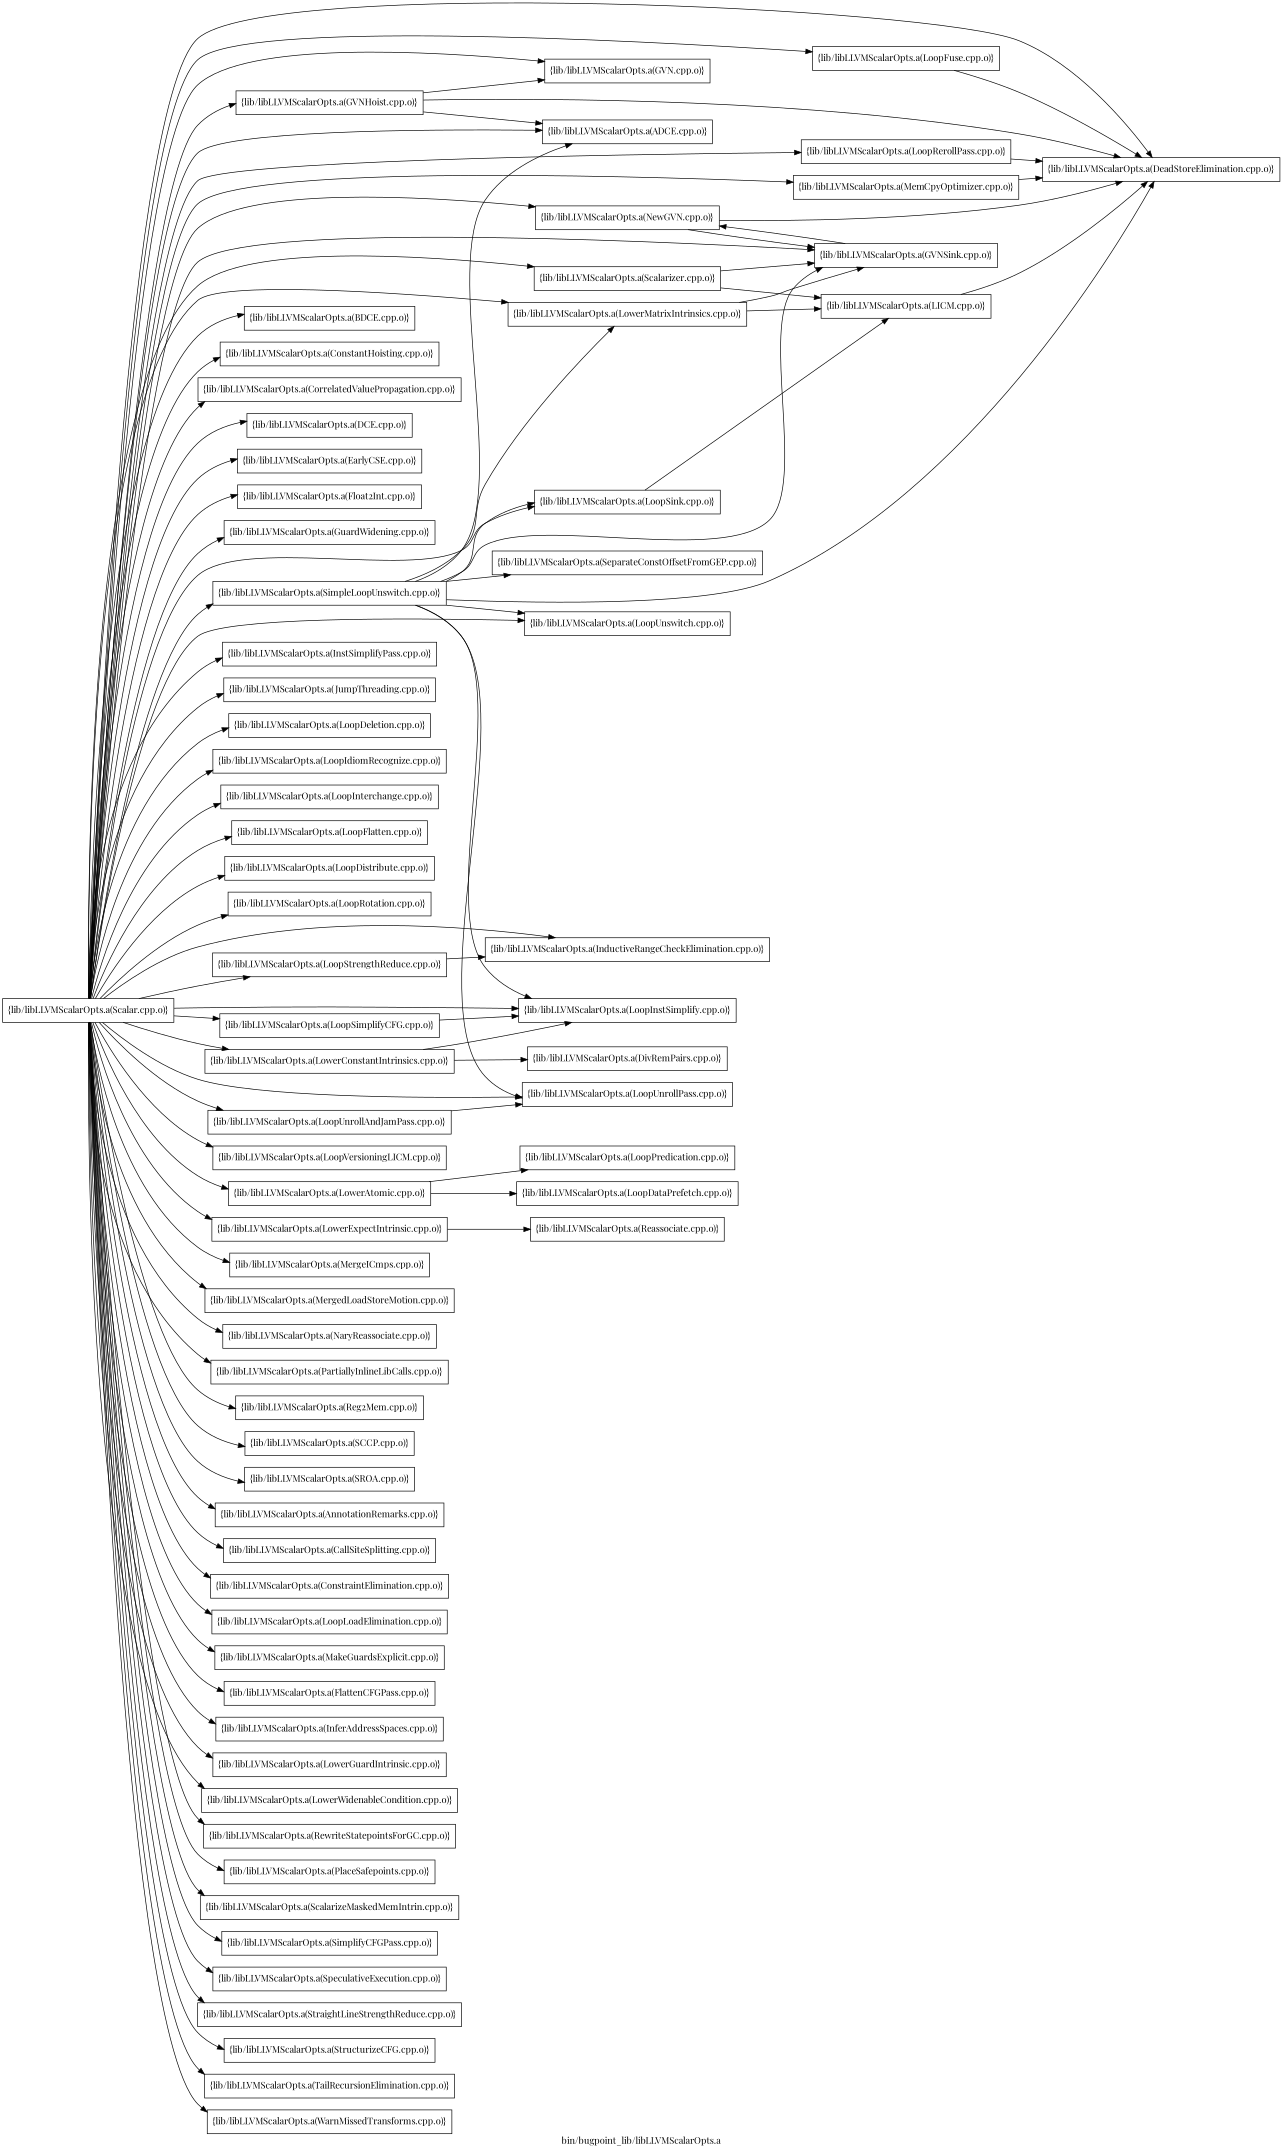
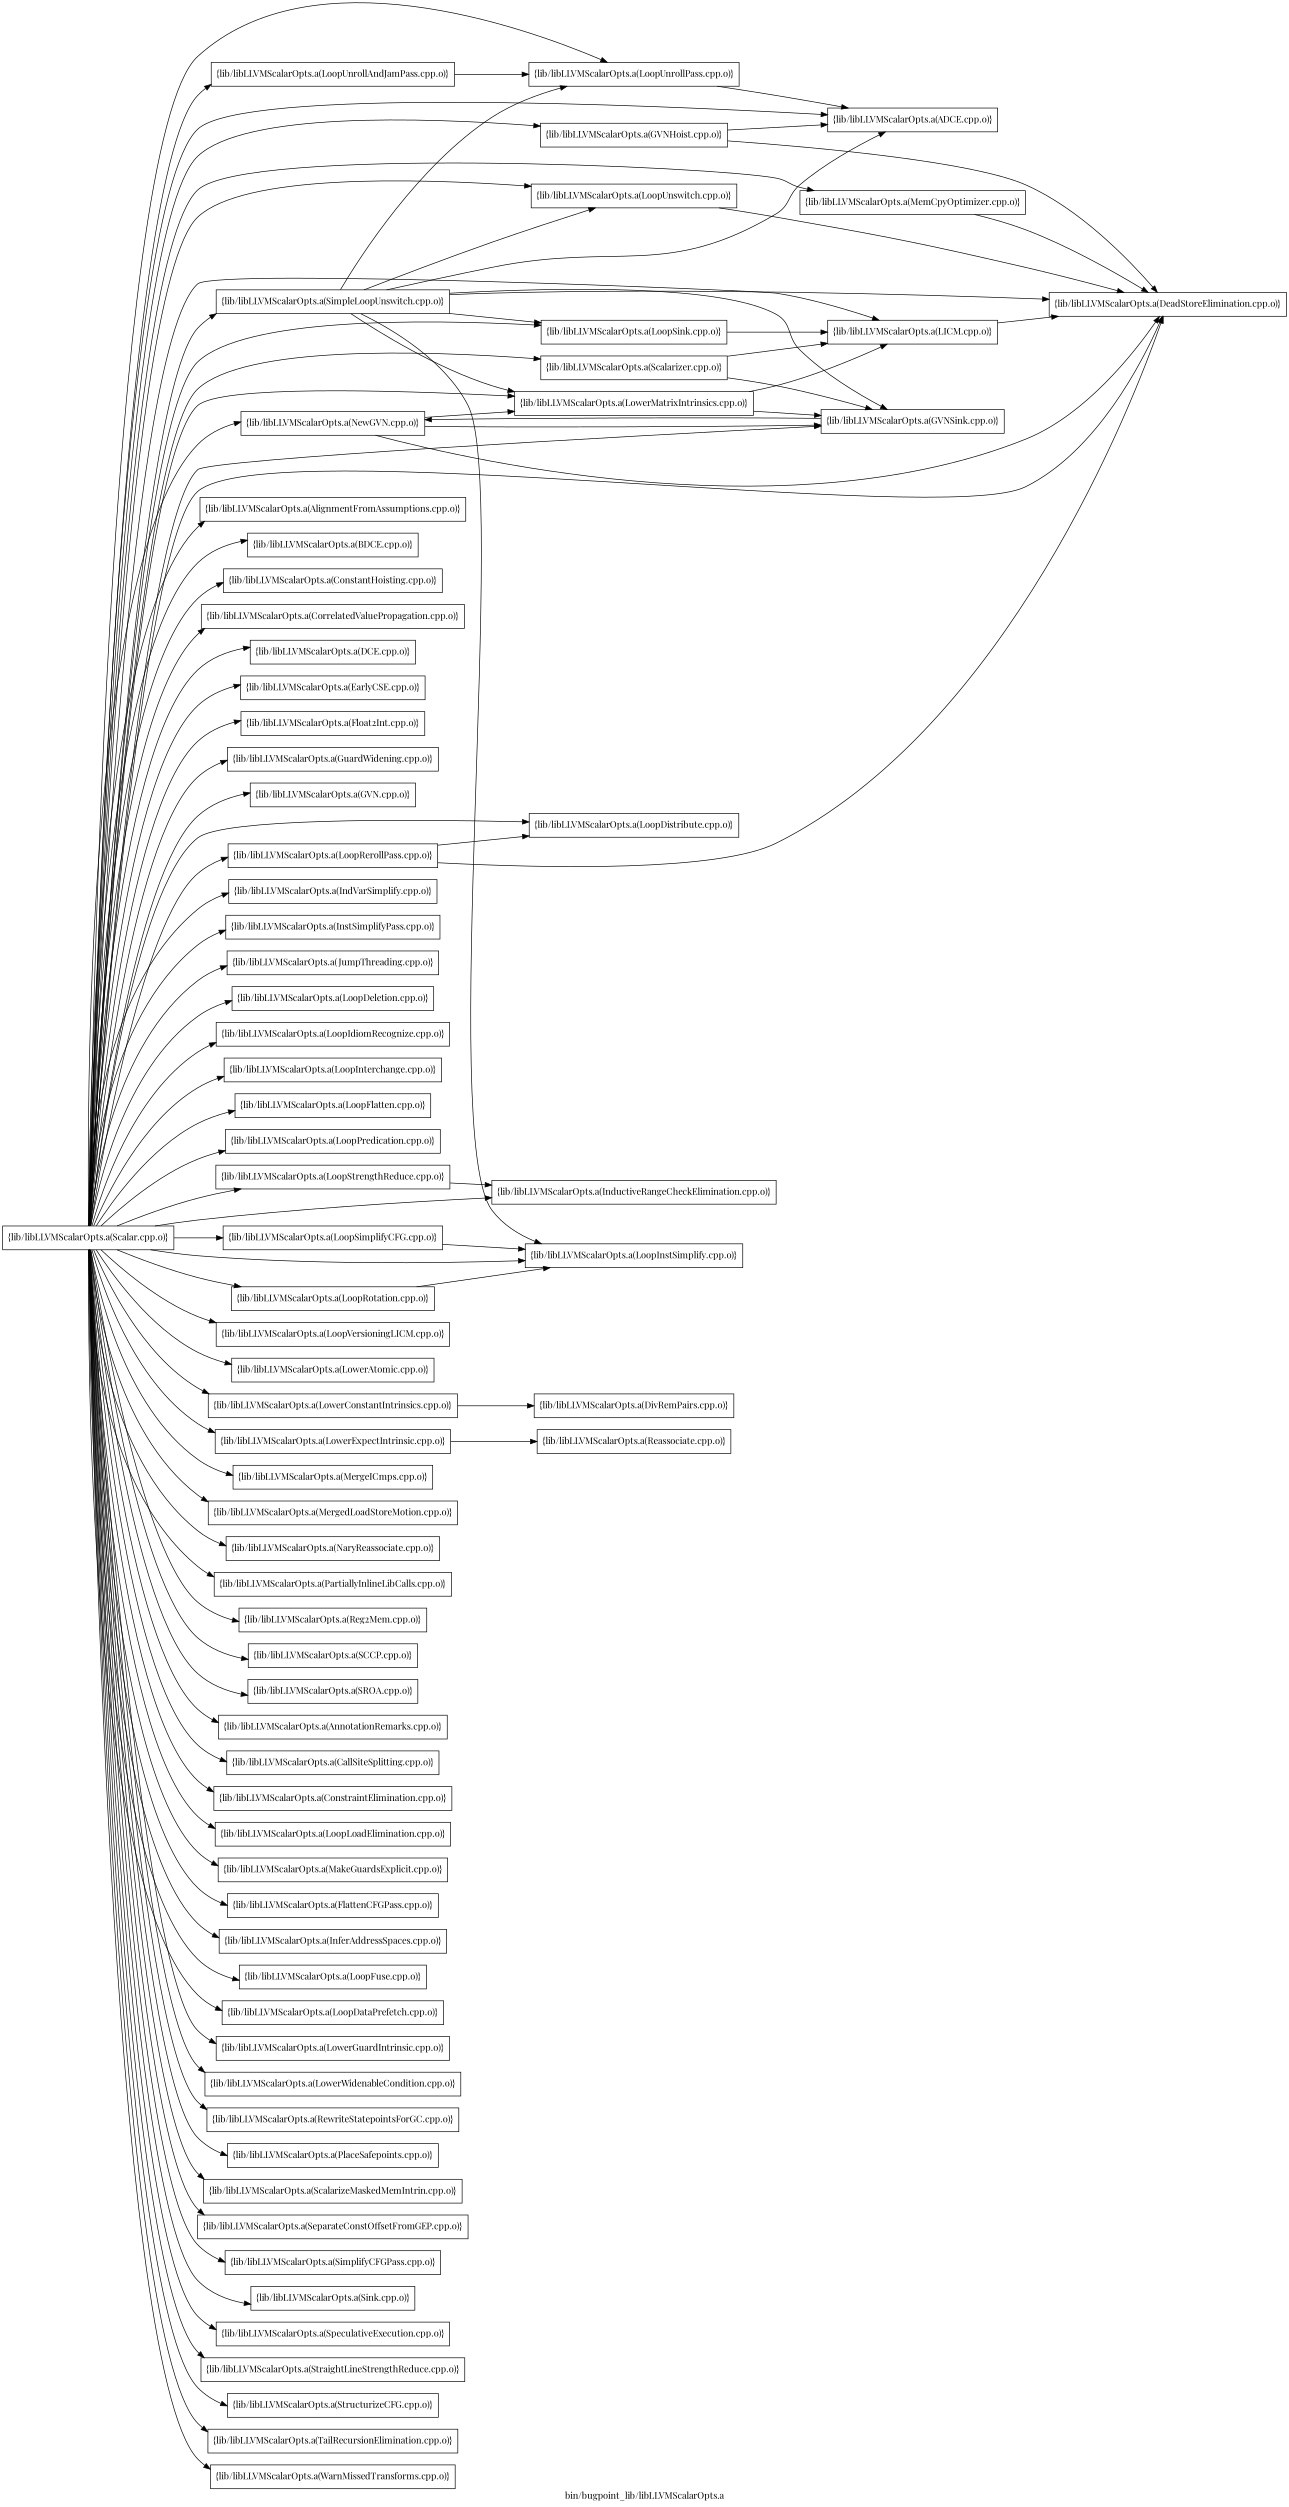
edge "{lib/libLLVMScalarOpts.a(GVNHoist.cpp.o)}" -> "{lib/libLLVMScalarOpts.a(GVN.cpp.o)}": removed
edge "{lib/libLLVMScalarOpts.a(LoopUnrollPass.cpp.o)}" -> "{lib/libLLVMScalarOpts.a(ADCE.cpp.o)}": added
edge "{lib/libLLVMScalarOpts.a(LoopFuse.cpp.o)}" -> "{lib/libLLVMScalarOpts.a(DeadStoreElimination.cpp.o)}": now "{lib/libLLVMScalarOpts.a(LoopUnswitch.cpp.o)}" -> "{lib/libLLVMScalarOpts.a(DeadStoreElimination.cpp.o)}"
edge "{lib/libLLVMScalarOpts.a(Scalar.cpp.o)}" -> "{lib/libLLVMScalarOpts.a(LICM.cpp.o)}": added
edge "{lib/libLLVMScalarOpts.a(NewGVN.cpp.o)}" -> "{lib/libLLVMScalarOpts.a(LowerMatrixIntrinsics.cpp.o)}": added
node "{lib/libLLVMScalarOpts.a(AlignmentFromAssumptions.cpp.o)}": added
edge "{lib/libLLVMScalarOpts.a(SimpleLoopUnswitch.cpp.o)}" -> "{lib/libLLVMScalarOpts.a(SeparateConstOffsetFromGEP.cpp.o)}": now "{lib/libLLVMScalarOpts.a(Scalar.cpp.o)}" -> "{lib/libLLVMScalarOpts.a(SeparateConstOffsetFromGEP.cpp.o)}"
edge "{lib/libLLVMScalarOpts.a(LoopRerollPass.cpp.o)}" -> "{lib/libLLVMScalarOpts.a(LoopDistribute.cpp.o)}": added
node "{lib/libLLVMScalarOpts.a(IndVarSimplify.cpp.o)}": added
edge "{lib/libLLVMScalarOpts.a(LowerConstantIntrinsics.cpp.o)}" -> "{lib/libLLVMScalarOpts.a(LoopInstSimplify.cpp.o)}": now "{lib/libLLVMScalarOpts.a(LoopRotation.cpp.o)}" -> "{lib/libLLVMScalarOpts.a(LoopInstSimplify.cpp.o)}"
edge "{lib/libLLVMScalarOpts.a(LowerAtomic.cpp.o)}" -> "{lib/libLLVMScalarOpts.a(LoopPredication.cpp.o)}": now "{lib/libLLVMScalarOpts.a(Scalar.cpp.o)}" -> "{lib/libLLVMScalarOpts.a(LoopPredication.cpp.o)}"
edge "{lib/libLLVMScalarOpts.a(LowerAtomic.cpp.o)}" -> "{lib/libLLVMScalarOpts.a(LoopDataPrefetch.cpp.o)}": now "{lib/libLLVMScalarOpts.a(Scalar.cpp.o)}" -> "{lib/libLLVMScalarOpts.a(LoopDataPrefetch.cpp.o)}"
node "{lib/libLLVMScalarOpts.a(Sink.cpp.o)}": added
